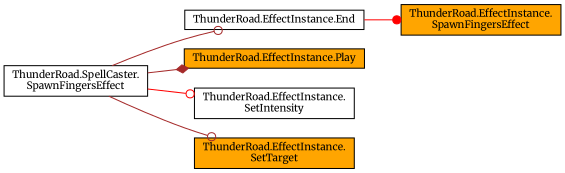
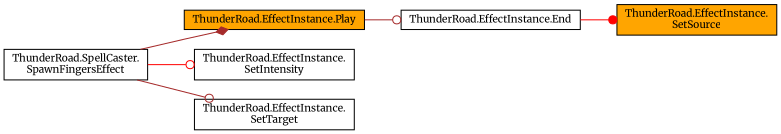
node "ThunderRoad.EffectInstance. SpawnFingersEffect": label "ThunderRoad.EffectInstance. SpawnFingersEffect" -> "ThunderRoad.EffectInstance. SetSource"
edge "ThunderRoad.SpellCaster. SpawnFingersEffect" -> "ThunderRoad.EffectInstance.End": now "ThunderRoad.EffectInstance.Play" -> "ThunderRoad.EffectInstance.End"
node "ThunderRoad.EffectInstance. SetTarget": fillcolor orange -> white
